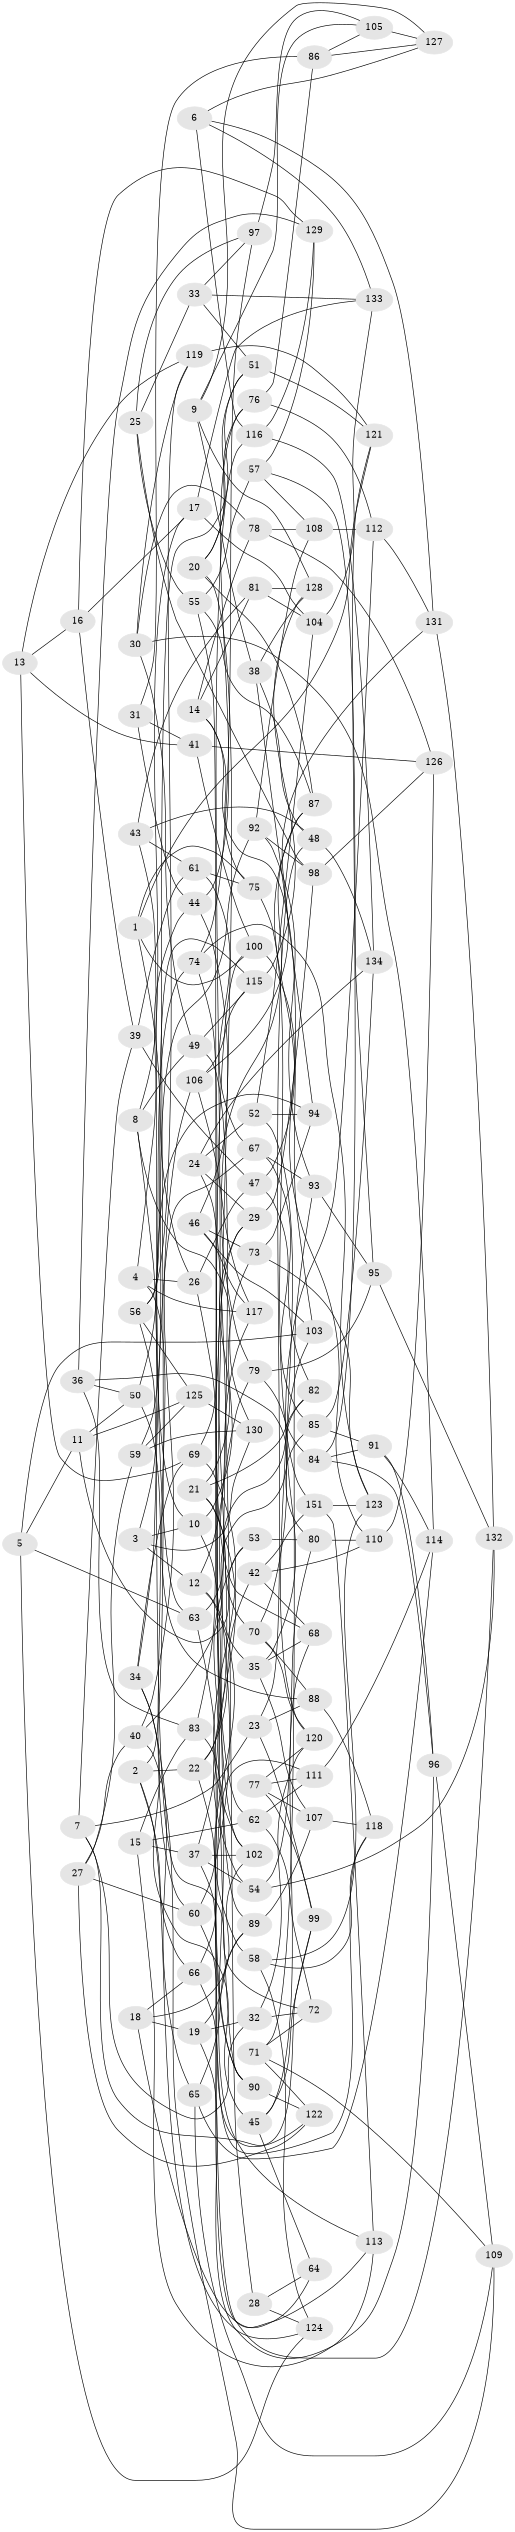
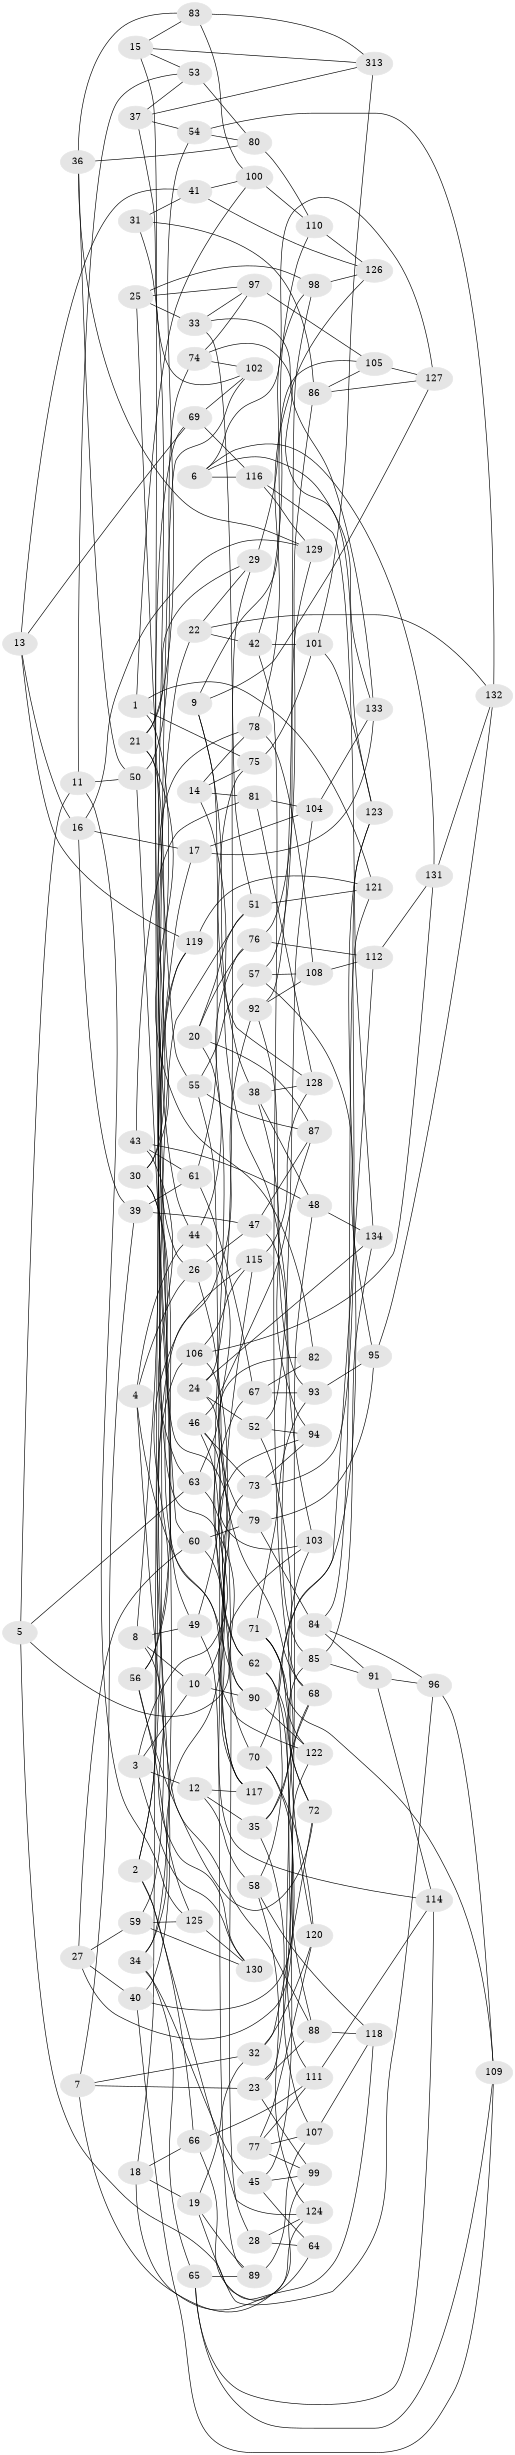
node "151": label "151" -> "101"
edge "15" -- "37": now "15" -- "53"
node "113": label "113" -> "313"
